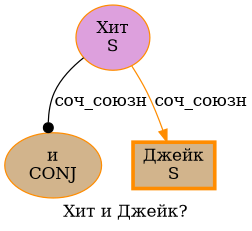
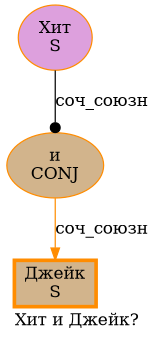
edge "Хит S" -> "Джейк S": now "и CONJ" -> "Джейк S"
